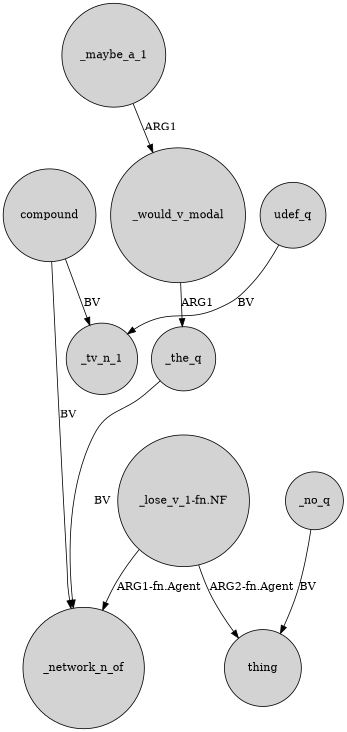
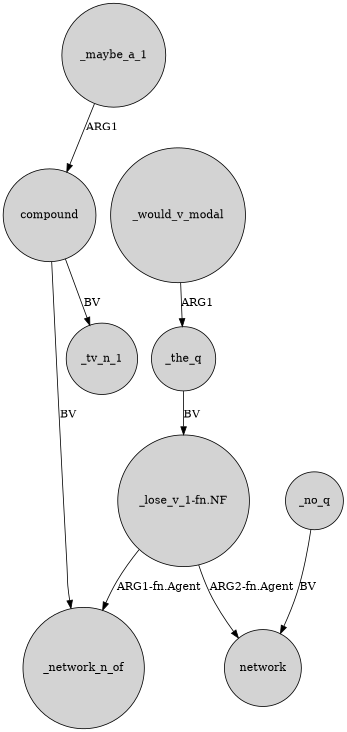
edge "_maybe_a_1" -> "_would_v_modal": now "_maybe_a_1" -> "compound"
node "udef_q": removed
edge "_the_q" -> "_network_n_of": now "_the_q" -> "_lose_v_1-fn.NF"
node "thing": label "thing" -> "network"
